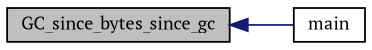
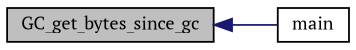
node "GC_since_bytes_since_gc": label "GC_since_bytes_since_gc" -> "GC_get_bytes_since_gc"
